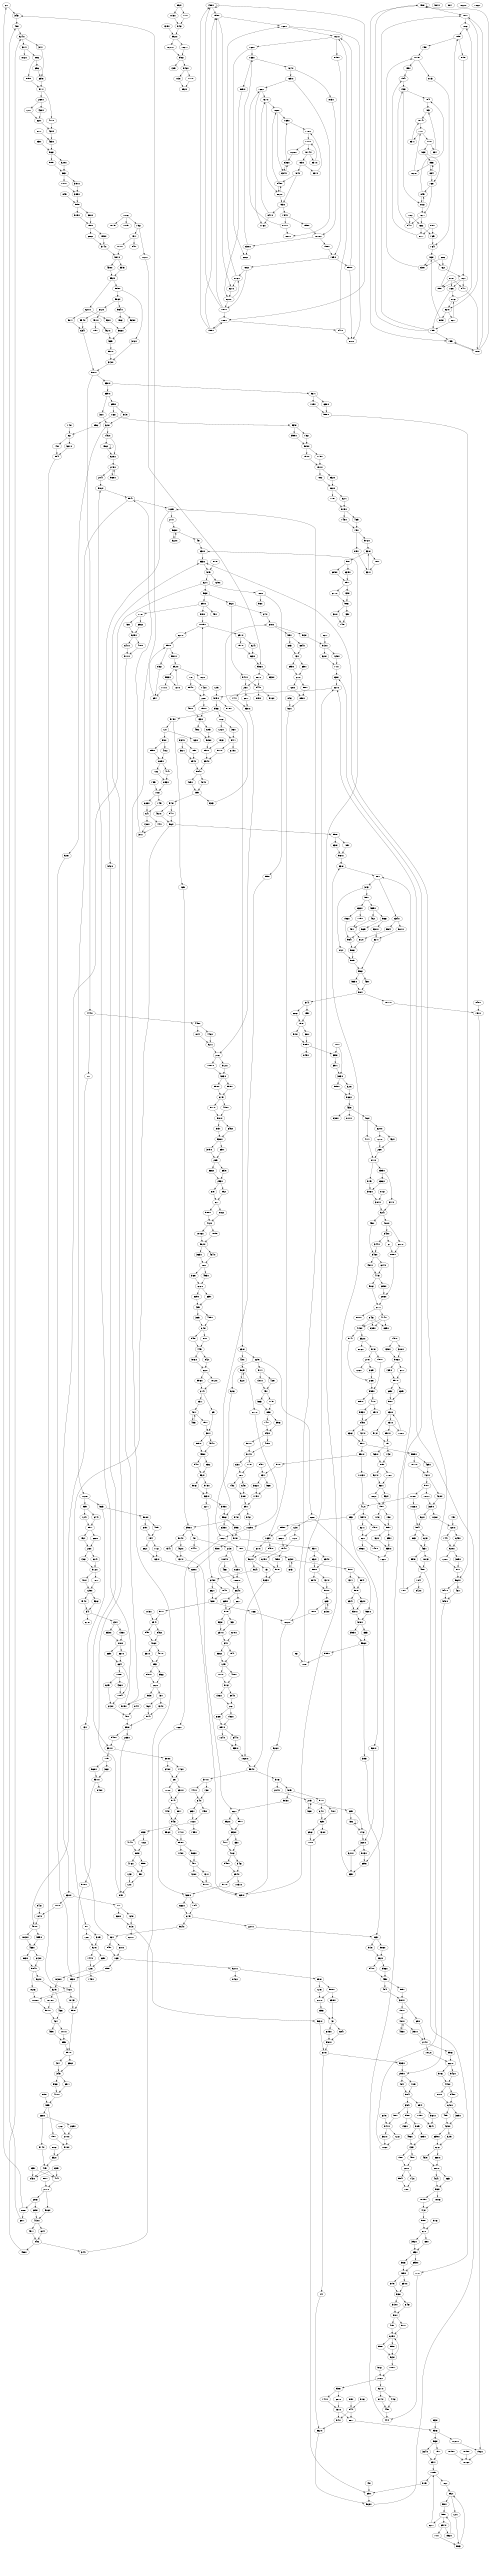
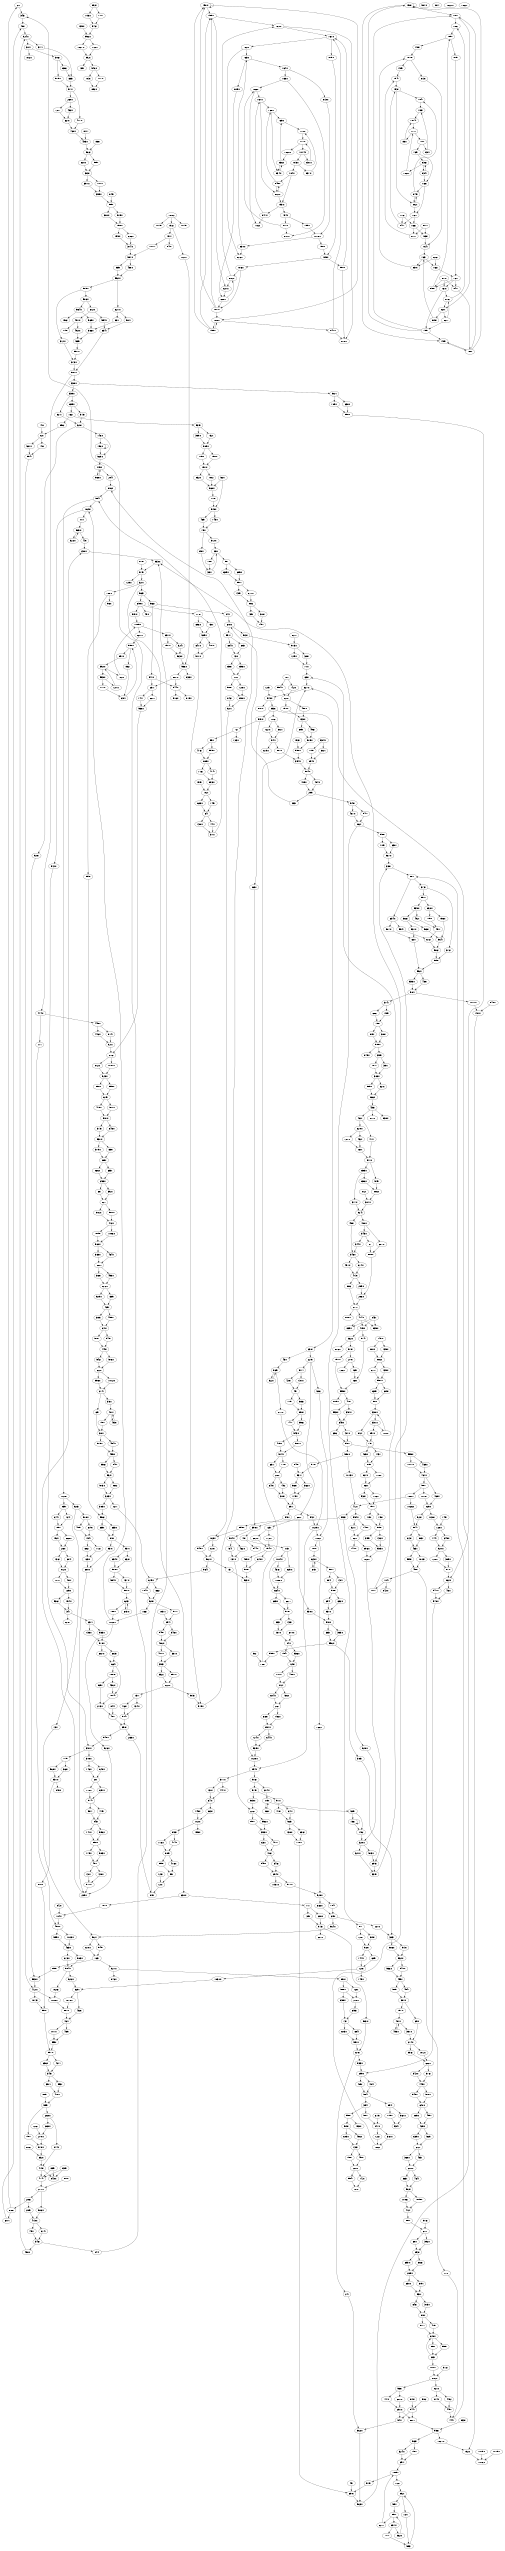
edge "960+" -> "527-": reversed
edge "707-" -> "395-": reversed
